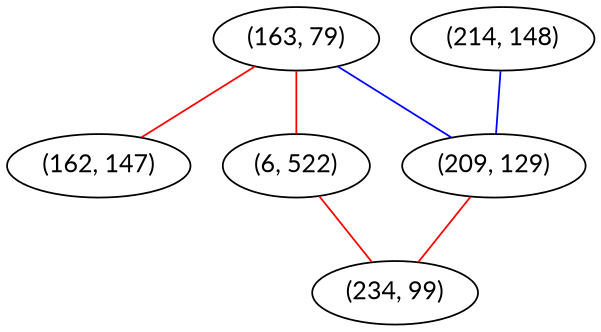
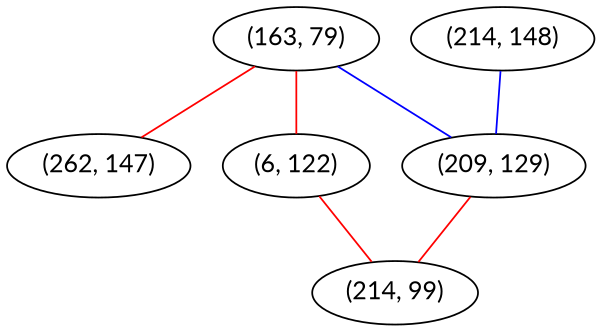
node "(162, 147)": label "(162, 147)" -> "(262, 147)"
node "(6, 522)": label "(6, 522)" -> "(6, 122)"
node "(234, 99)": label "(234, 99)" -> "(214, 99)"
